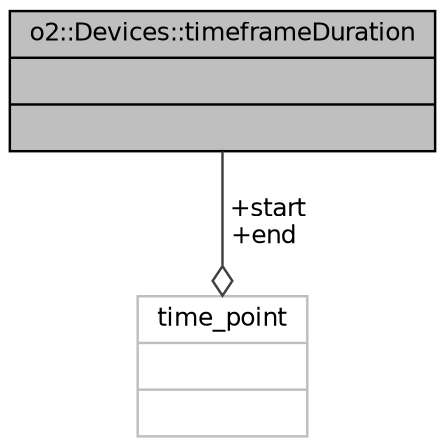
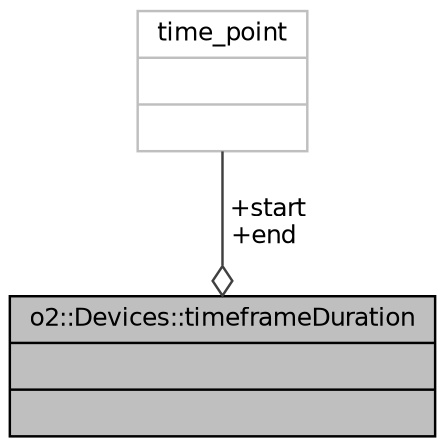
edge "o2::Devices::timeframeDuration" -> "time_point": reversed
